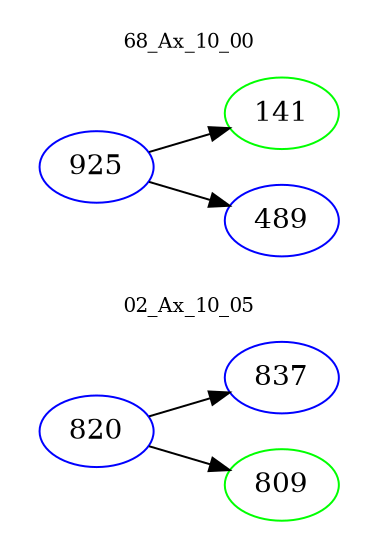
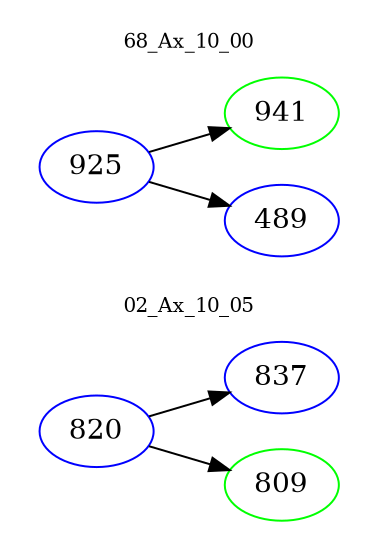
node "141": label "141" -> "941"
